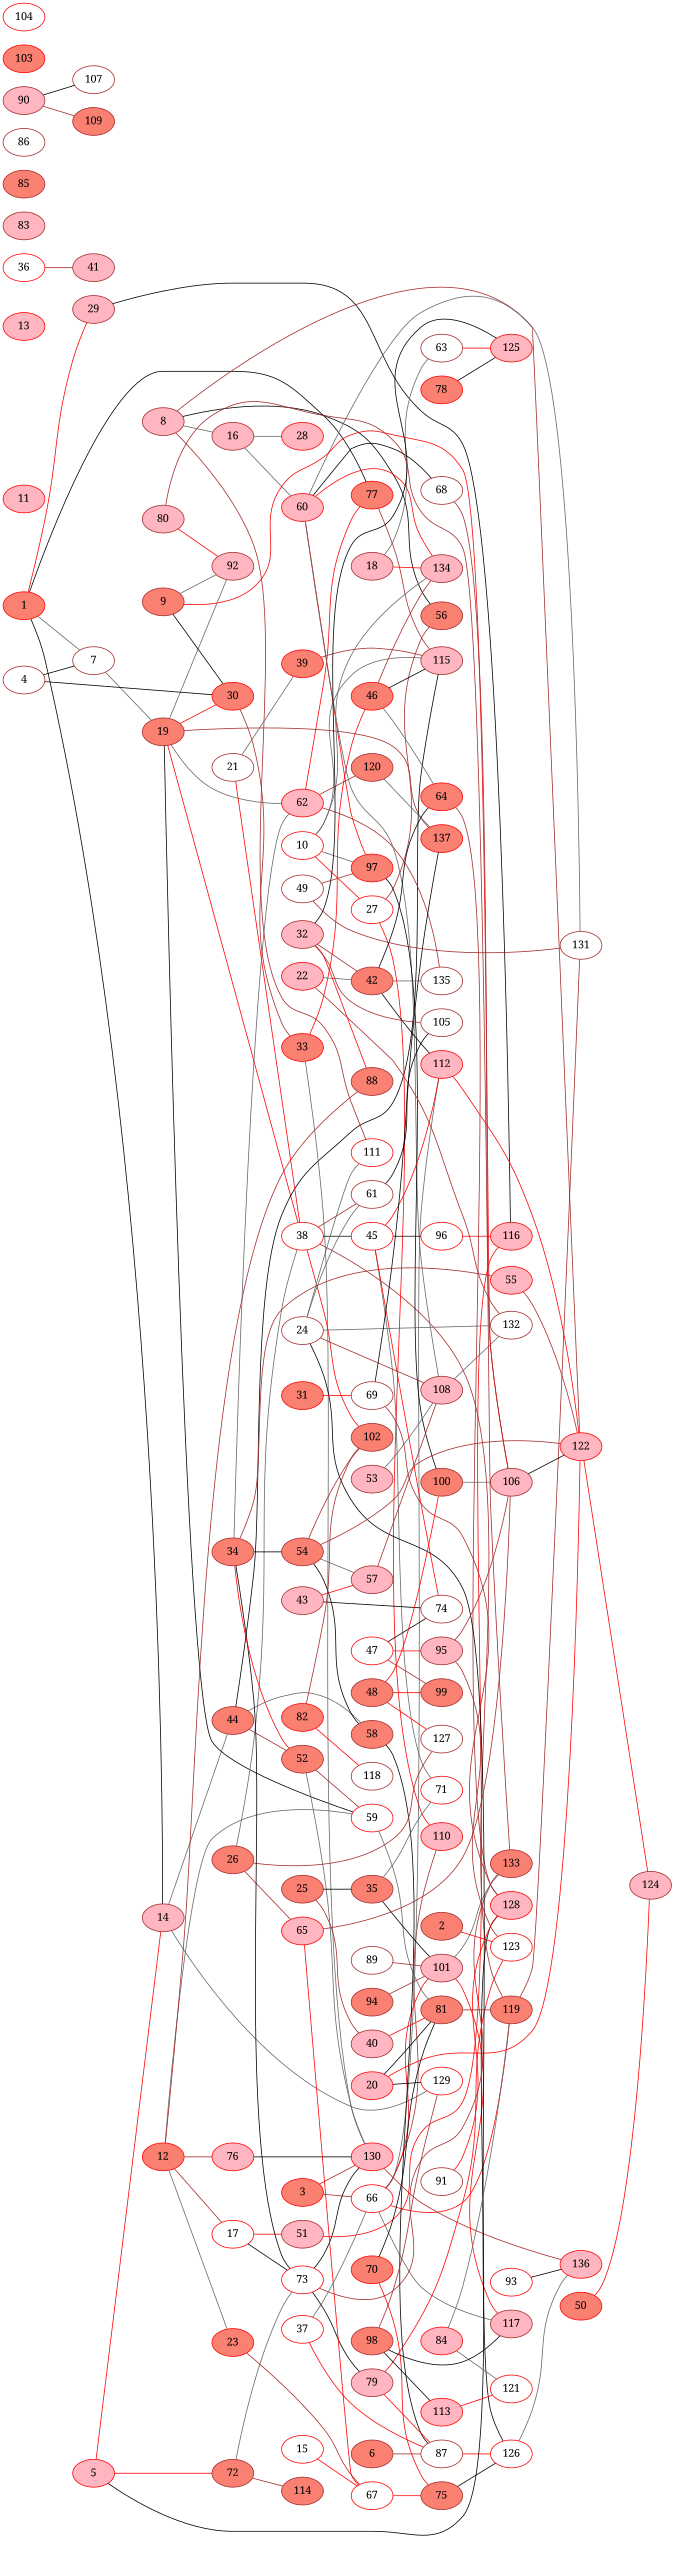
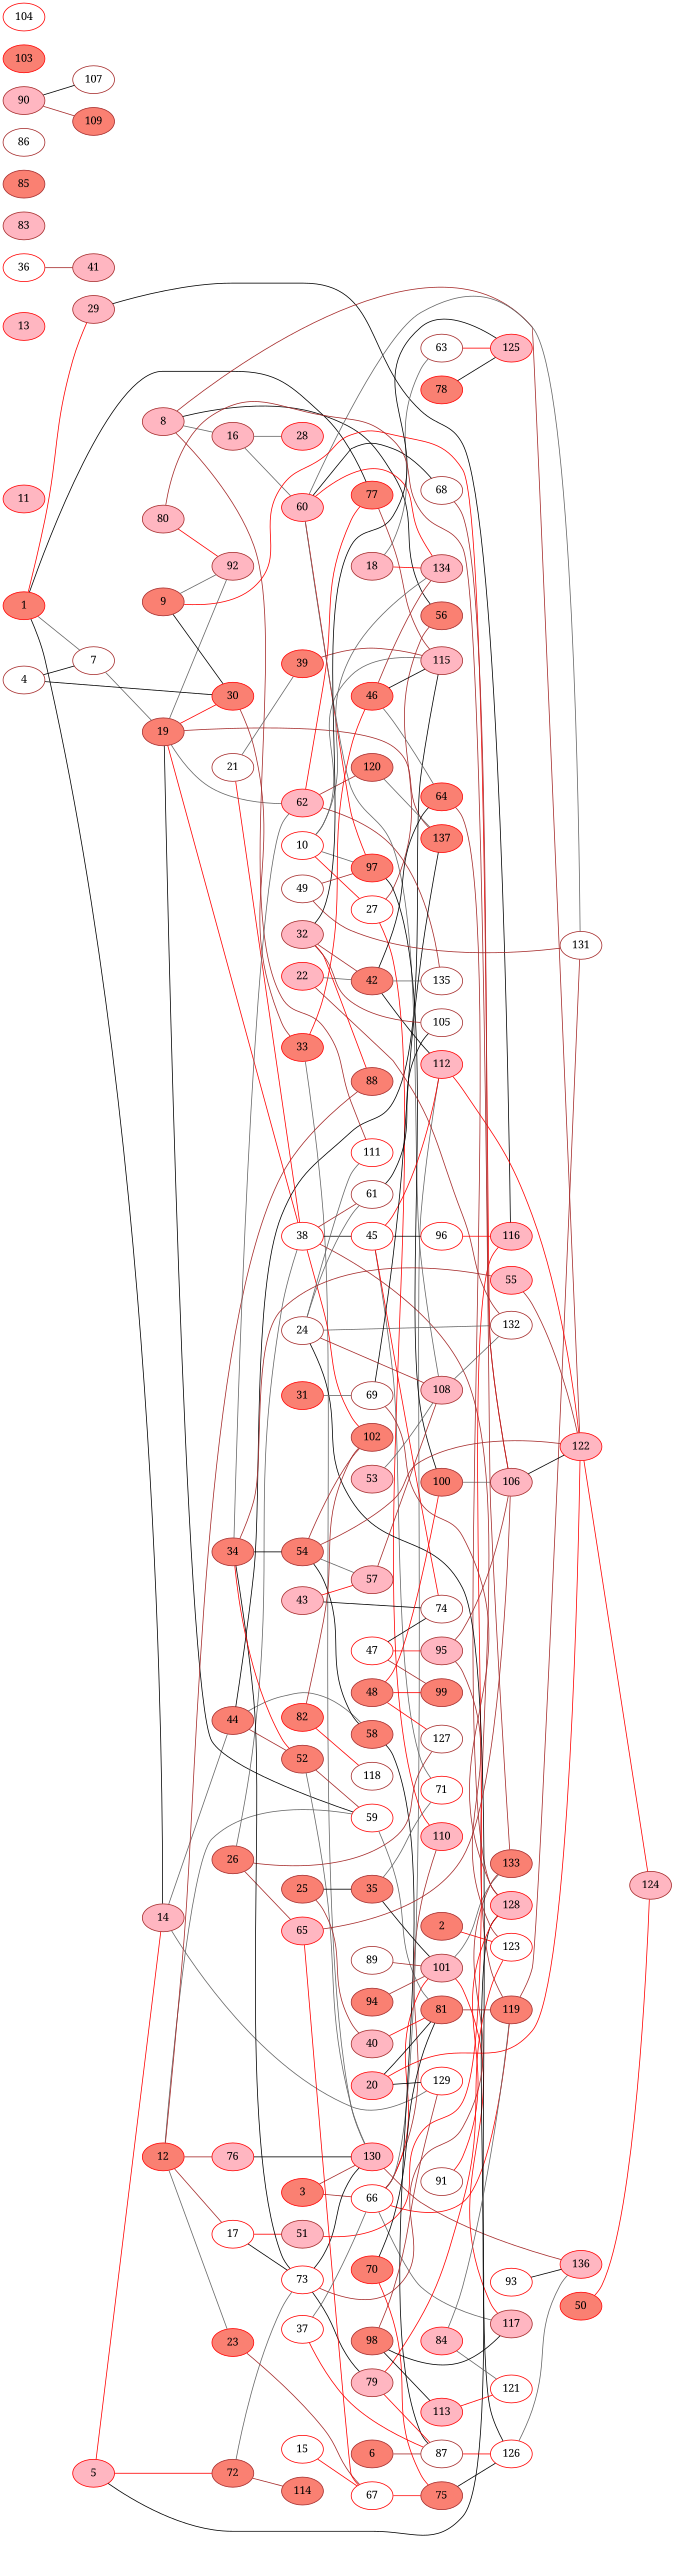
edge "31" -- "69": color red -> gray40
